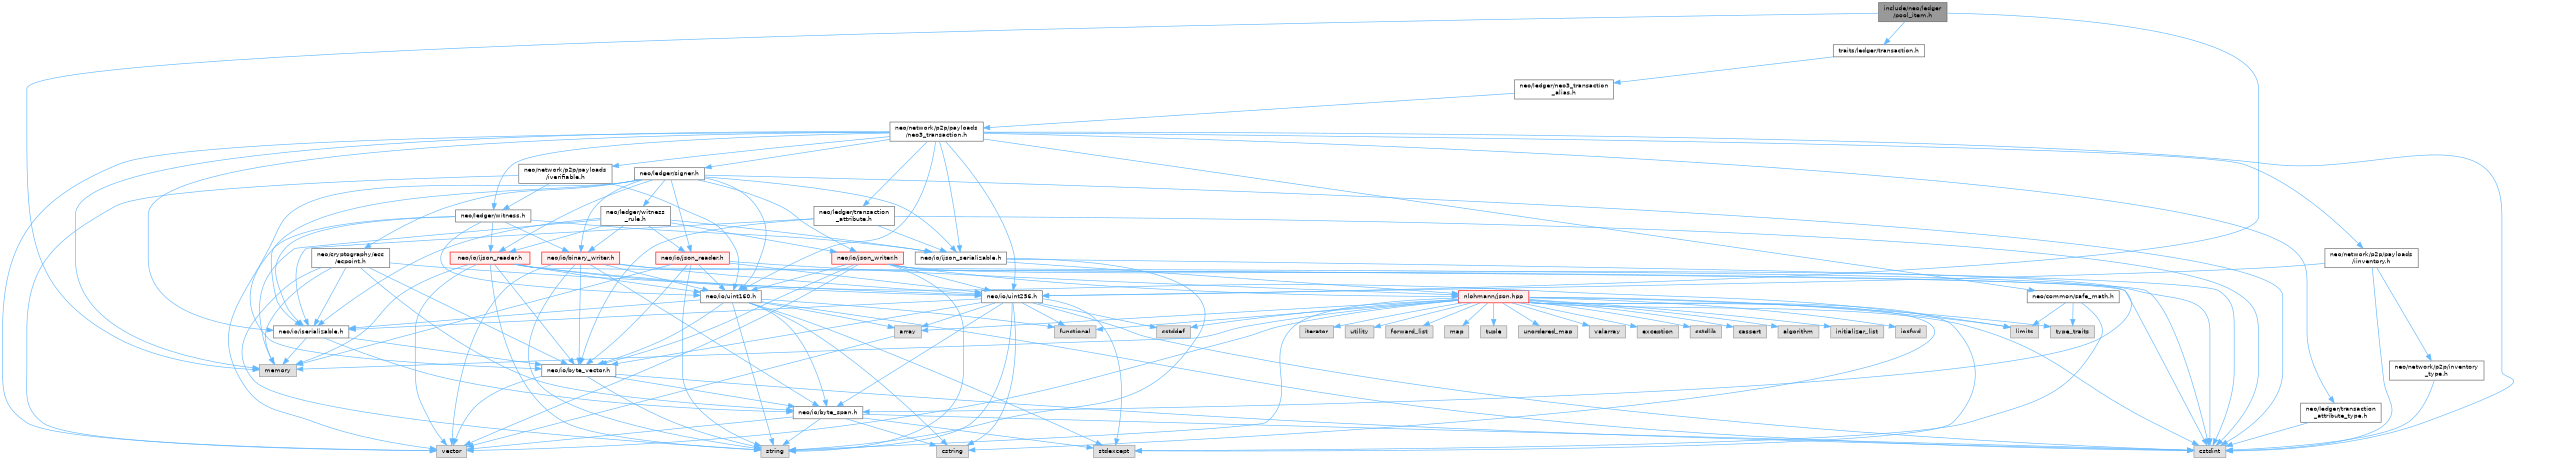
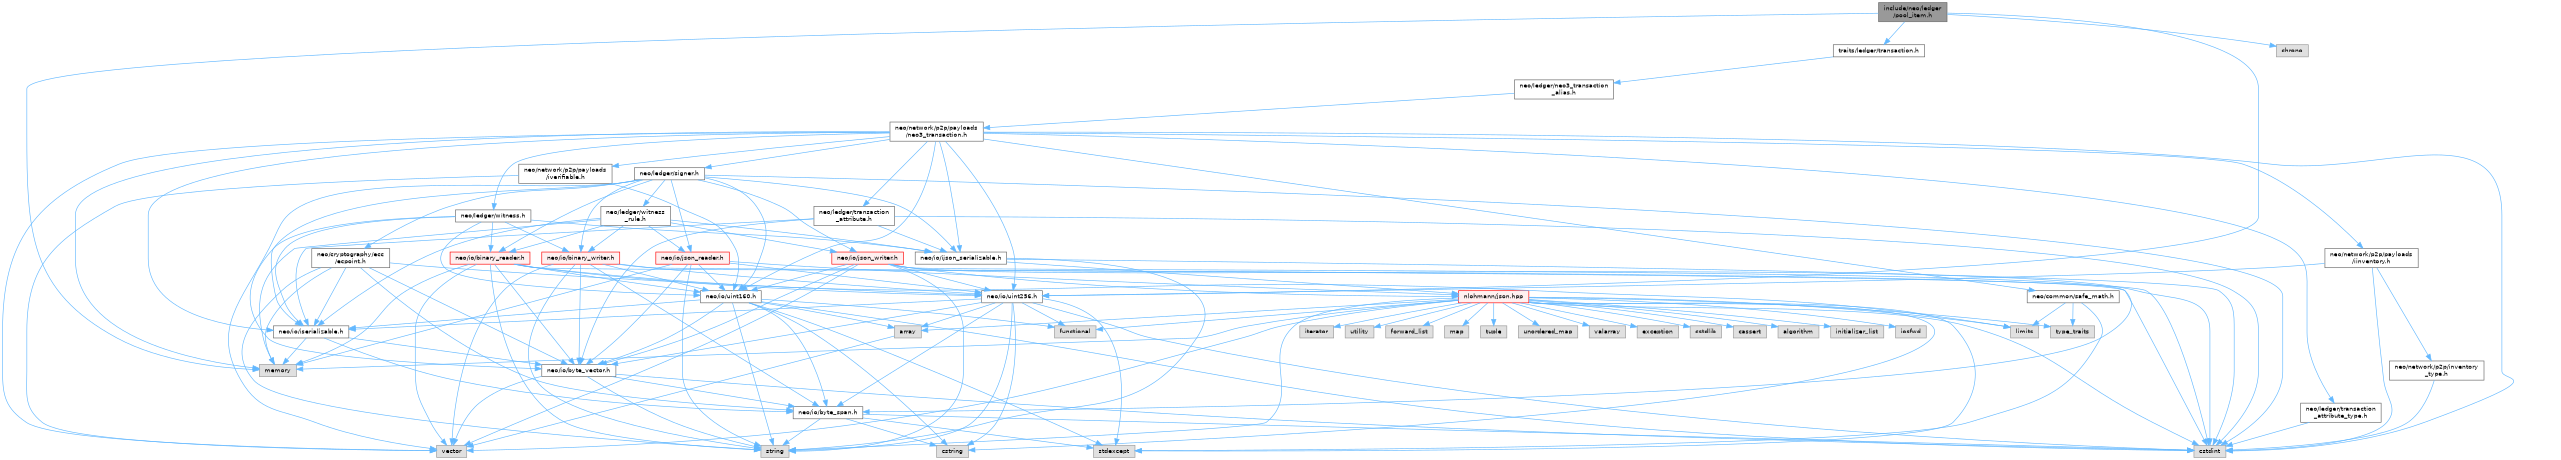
node "chrono": added
edge "neo/network/p2p/payloads /iverifiable.h" -> "neo/ledger/witness.h": removed
node "neo/io/ijson_reader.h": label "neo/io/ijson_reader.h" -> "neo/io/binary_reader.h"
node "cstddef": removed
edge "neo/io/byte_span.h" -> "vector": removed
